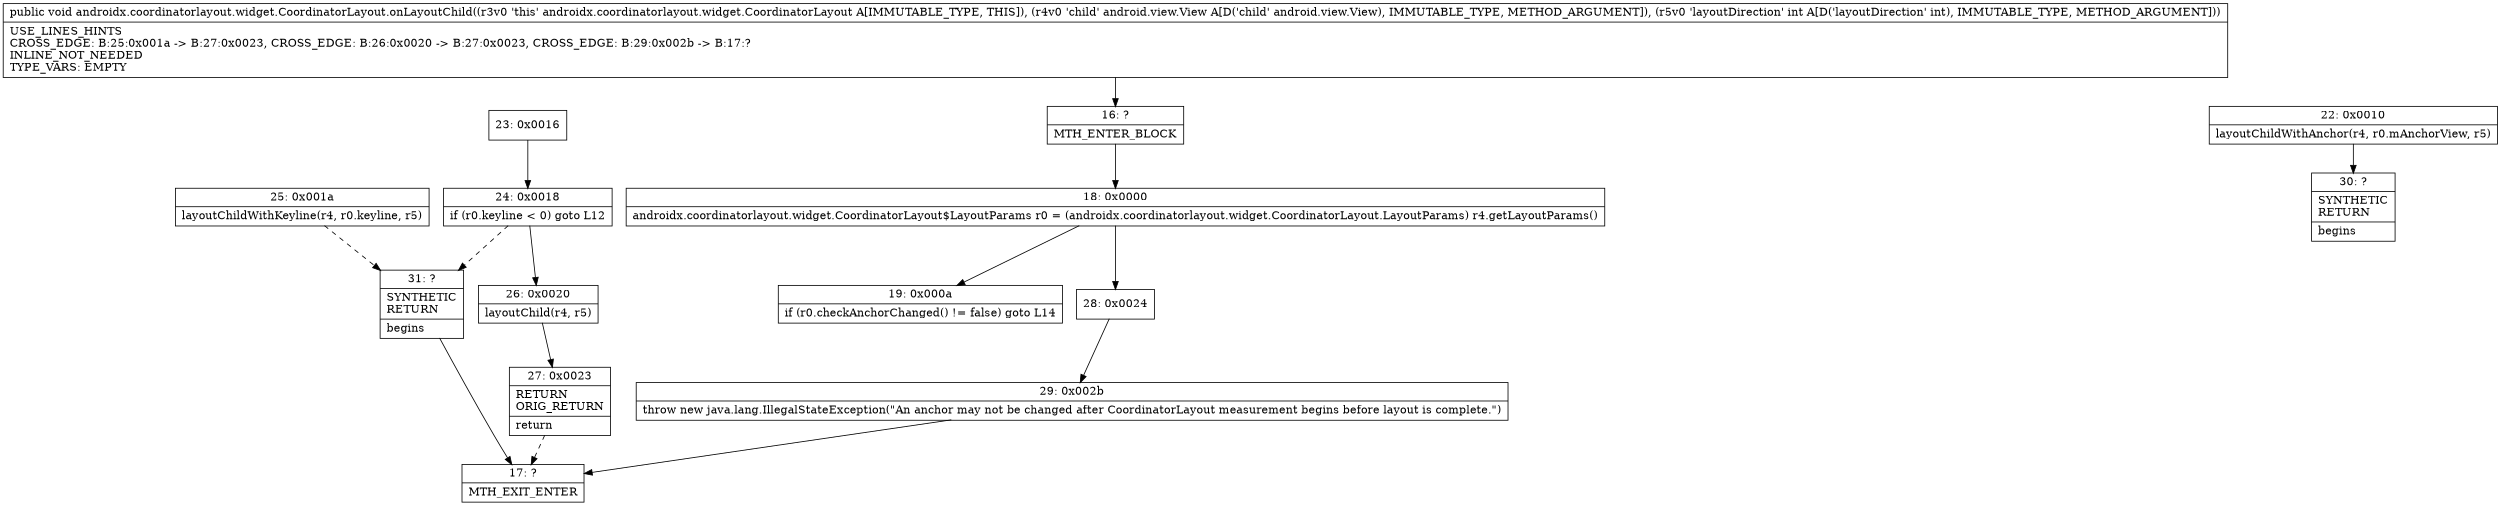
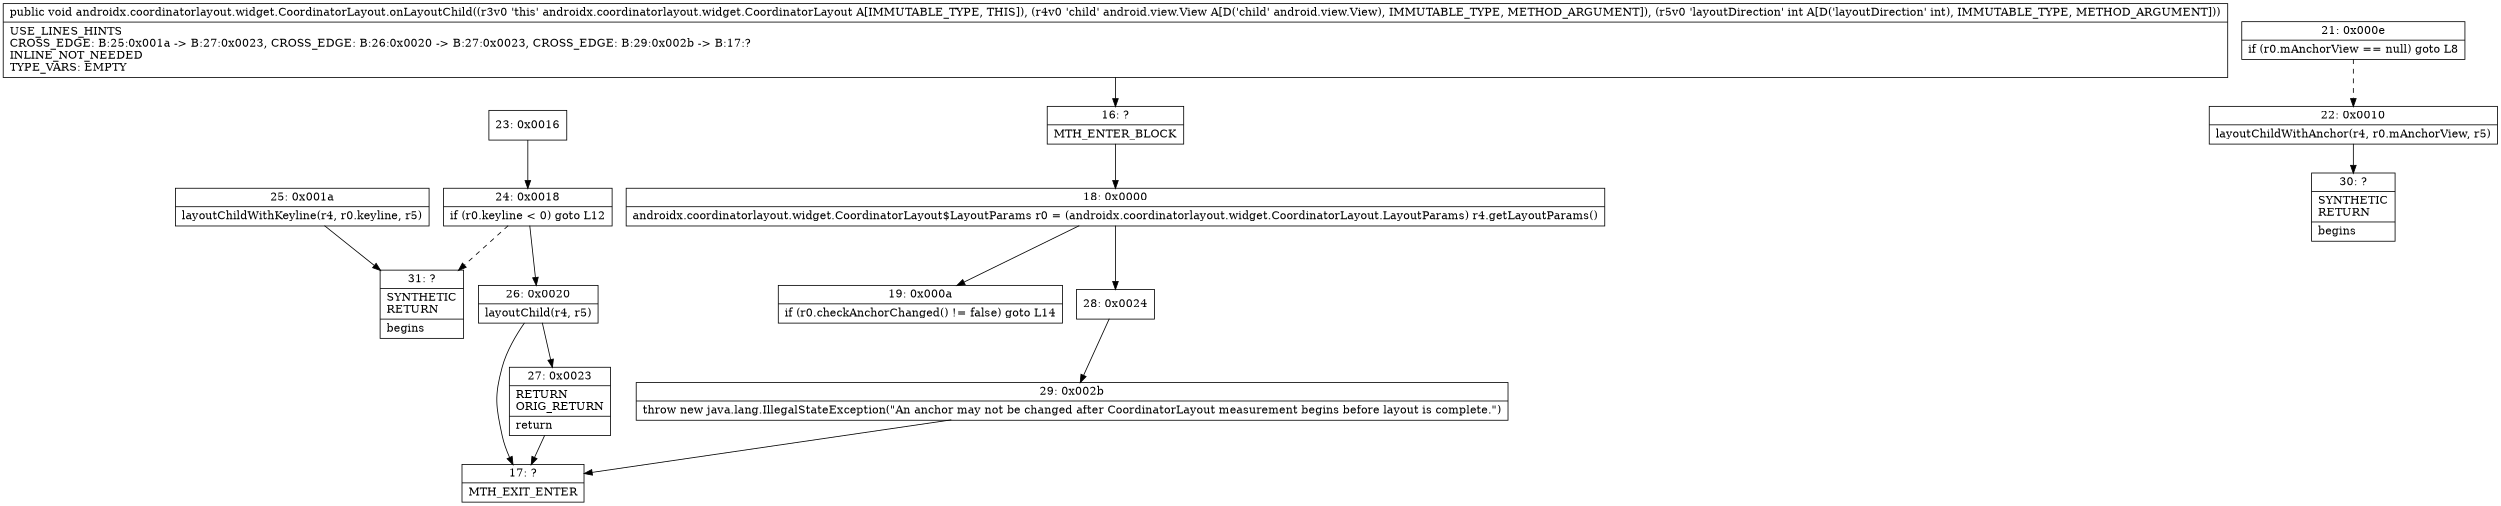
node "21: 0x000e": added
edge "25: 0x001a" -> "31: ?": style dashed -> solid
edge "31: ?" -> "17: ?": now "26: 0x0020" -> "17: ?"
edge "27: 0x0023" -> "17: ?": style dashed -> solid
